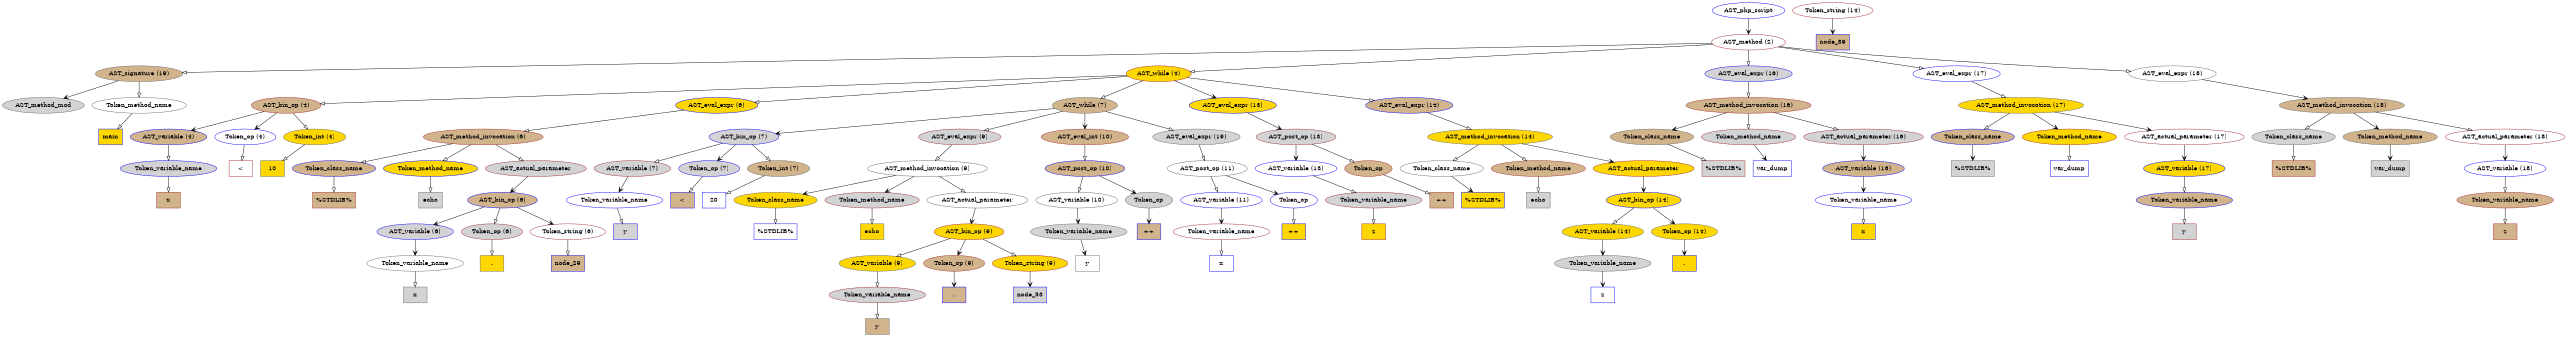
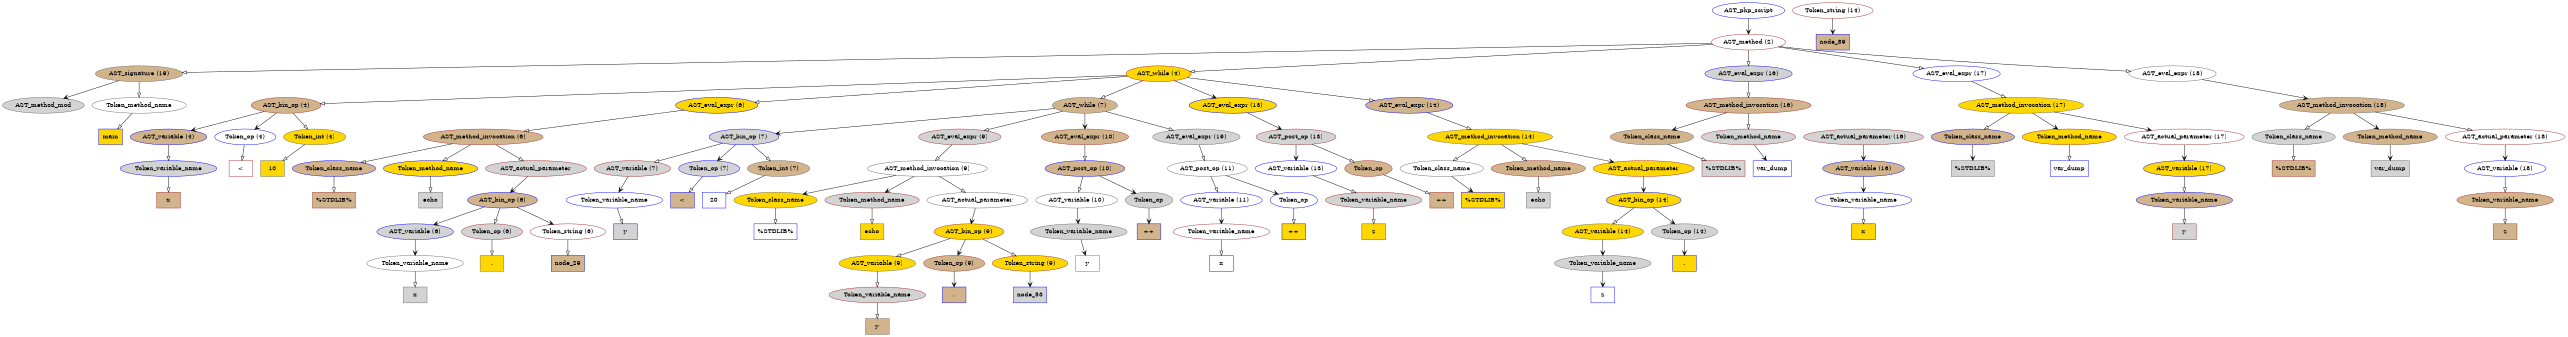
edge "AST_method_invocation (16)" -> "AST_actual_parameter (16)": removed
node "AST_eval_int (10)": label "AST_eval_int (10)" -> "AST_eval_expr (10)"
node "Token_op (14)": fillcolor gold -> lightgrey
